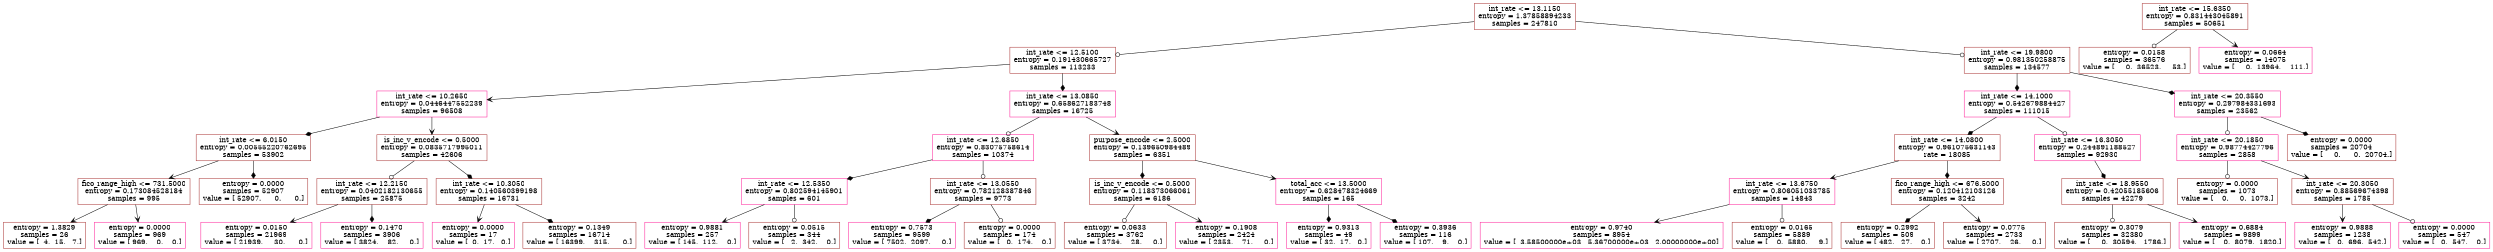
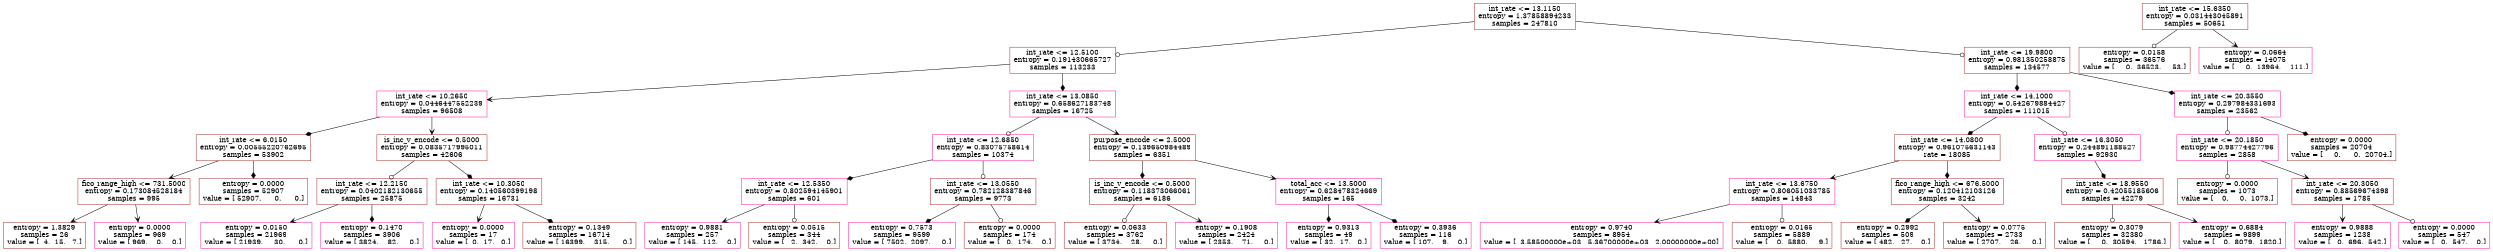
node "int_rate <= 15.6350 entropy = 0.831443045891 samples = 50651": label "int_rate <= 15.6350 entropy = 0.831443045891 samples = 50651" -> "int_rate <= 15.6350 entropy = 0.031443045891 samples = 50651"
